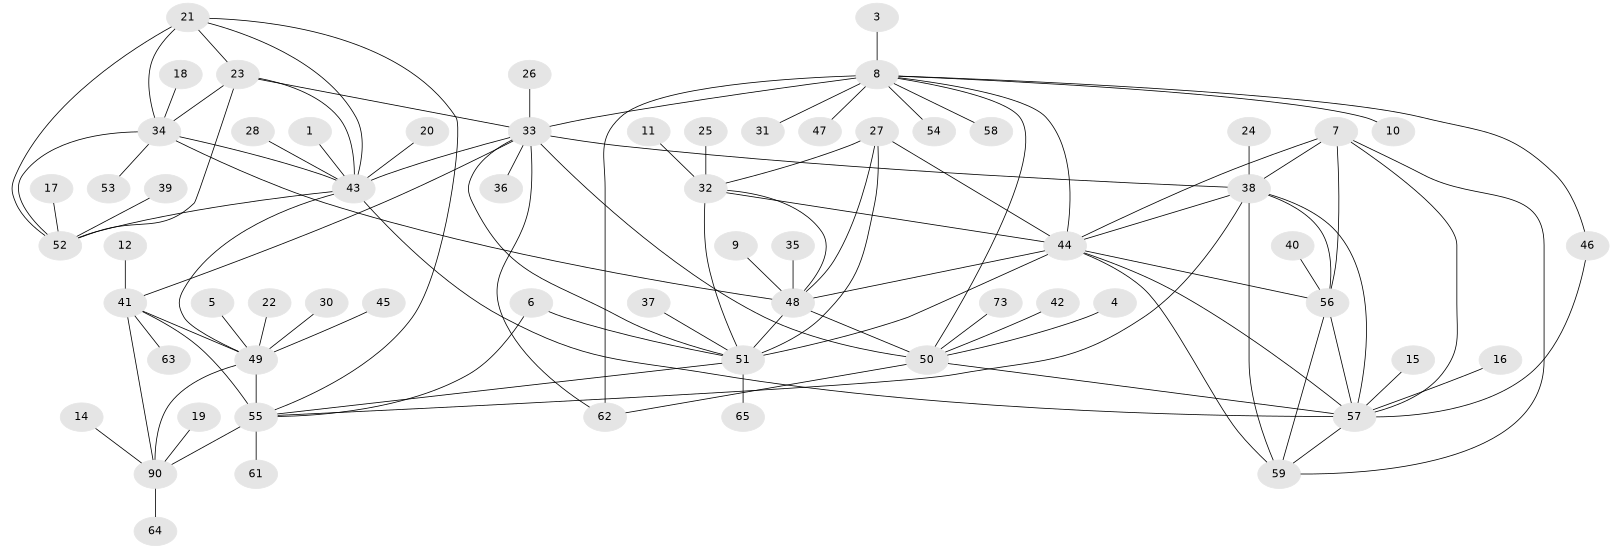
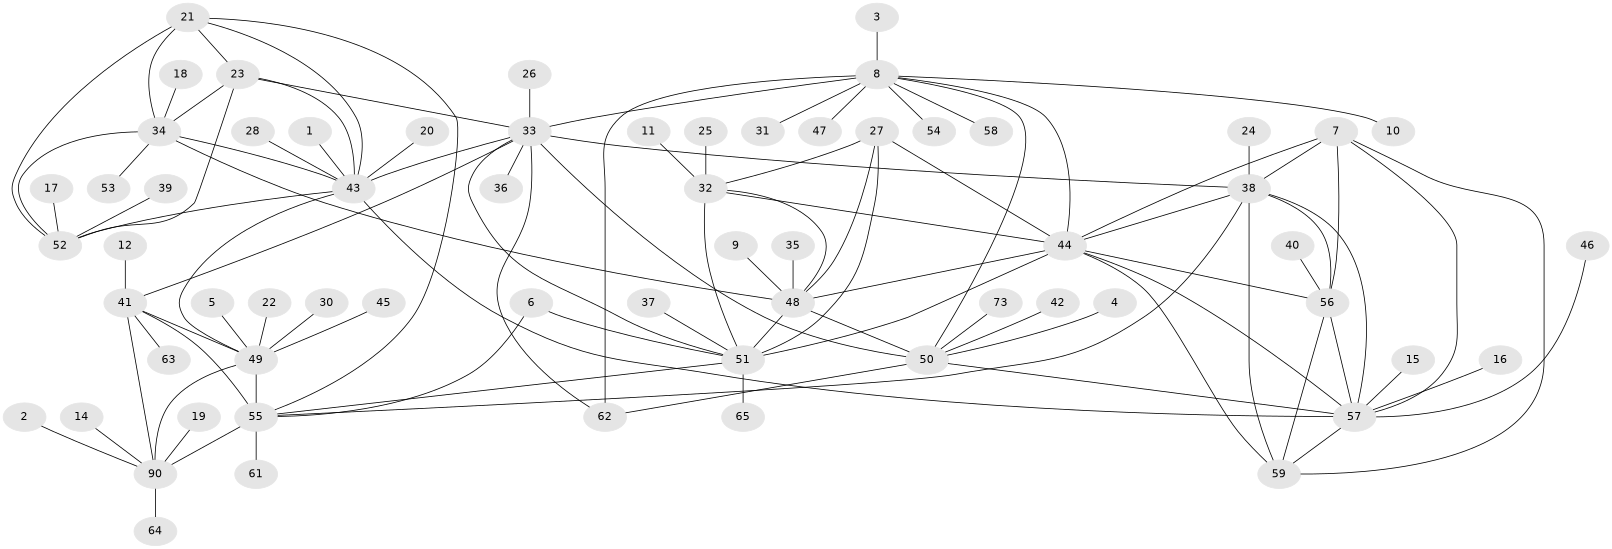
edge "8" -- "46": removed
node "2": added
